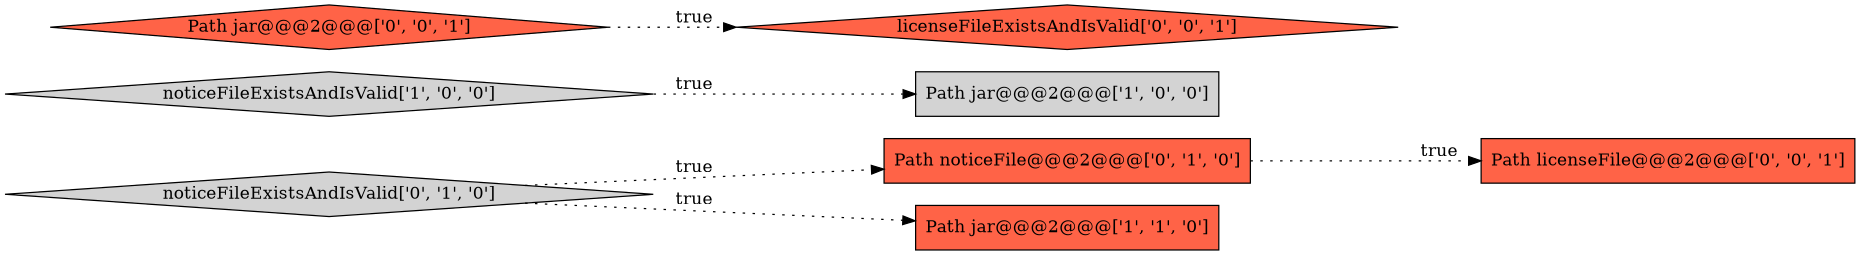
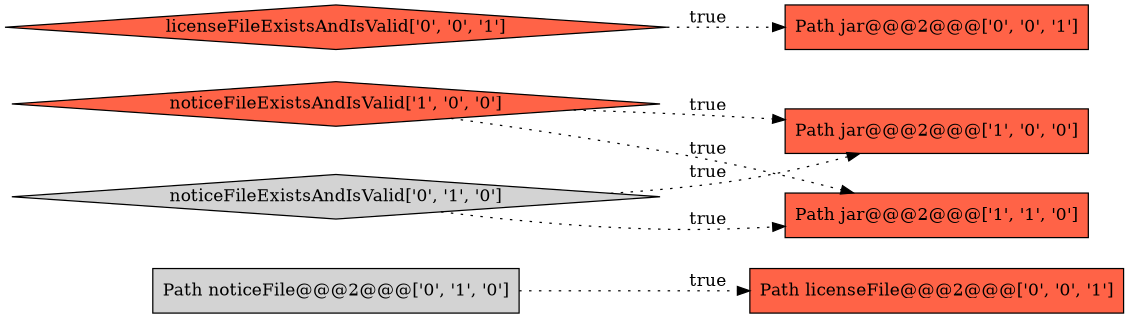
node "Path jar@@@2@@@['0', '0', '1']": shape diamond -> box
edge "Path jar@@@2@@@['0', '0', '1']" -> "licenseFileExistsAndIsValid['0', '0', '1']": reversed
node "noticeFileExistsAndIsValid['1', '0', '0']": fillcolor lightgray -> tomato
node "Path jar@@@2@@@['1', '0', '0']": fillcolor lightgray -> tomato
edge "noticeFileExistsAndIsValid['1', '0', '0']" -> "Path jar@@@2@@@['1', '1', '0']": added, label "true"
node "Path noticeFile@@@2@@@['0', '1', '0']": fillcolor tomato -> lightgray
edge "noticeFileExistsAndIsValid['0', '1', '0']" -> "Path noticeFile@@@2@@@['0', '1', '0']": now "noticeFileExistsAndIsValid['0', '1', '0']" -> "Path jar@@@2@@@['1', '0', '0']"
